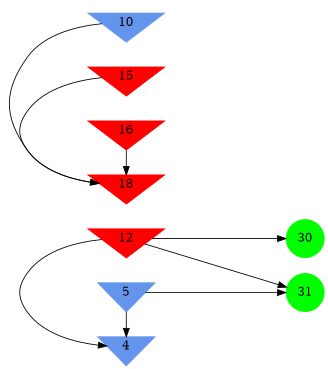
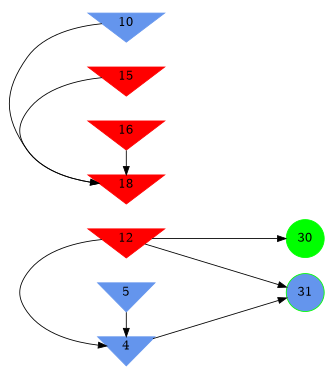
edge "5" -> "31": now "4" -> "31"
node "31": fillcolor green -> cornflowerblue
